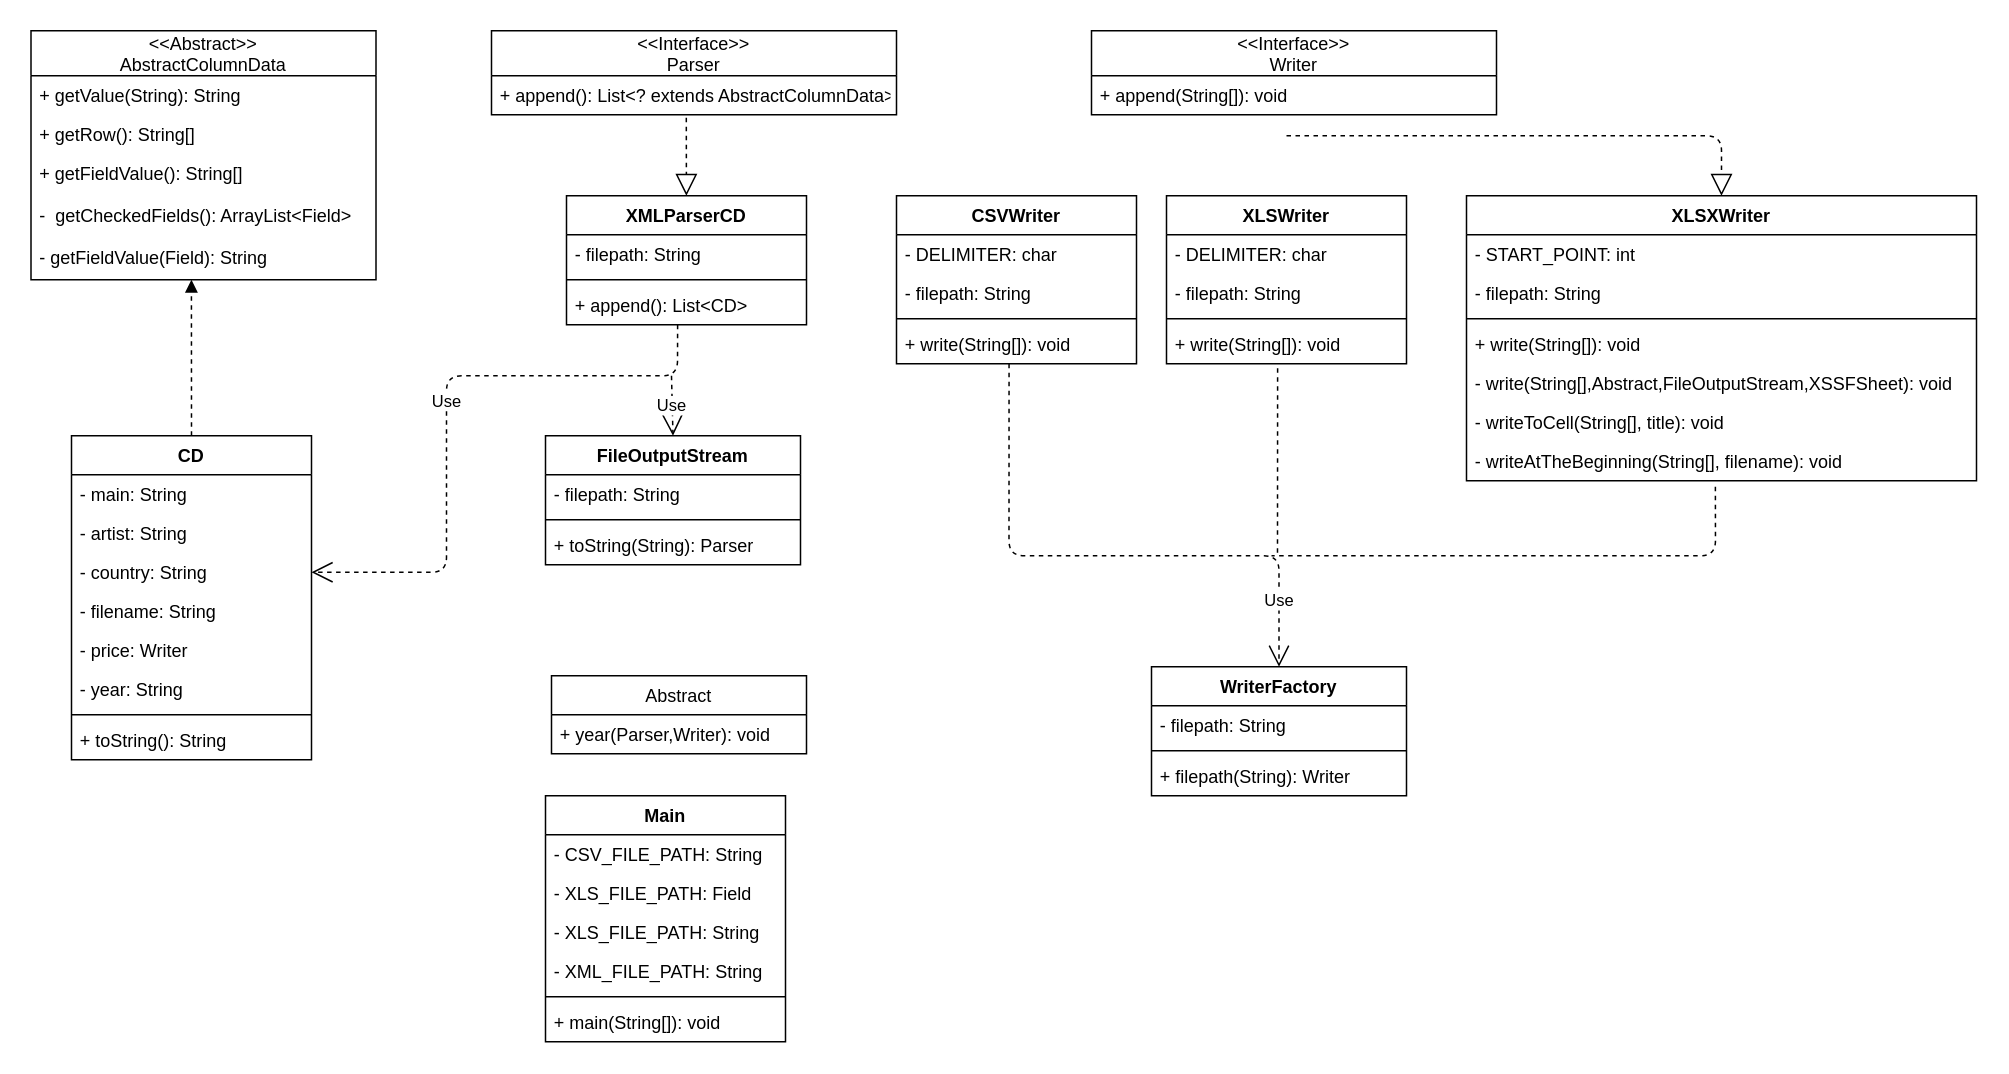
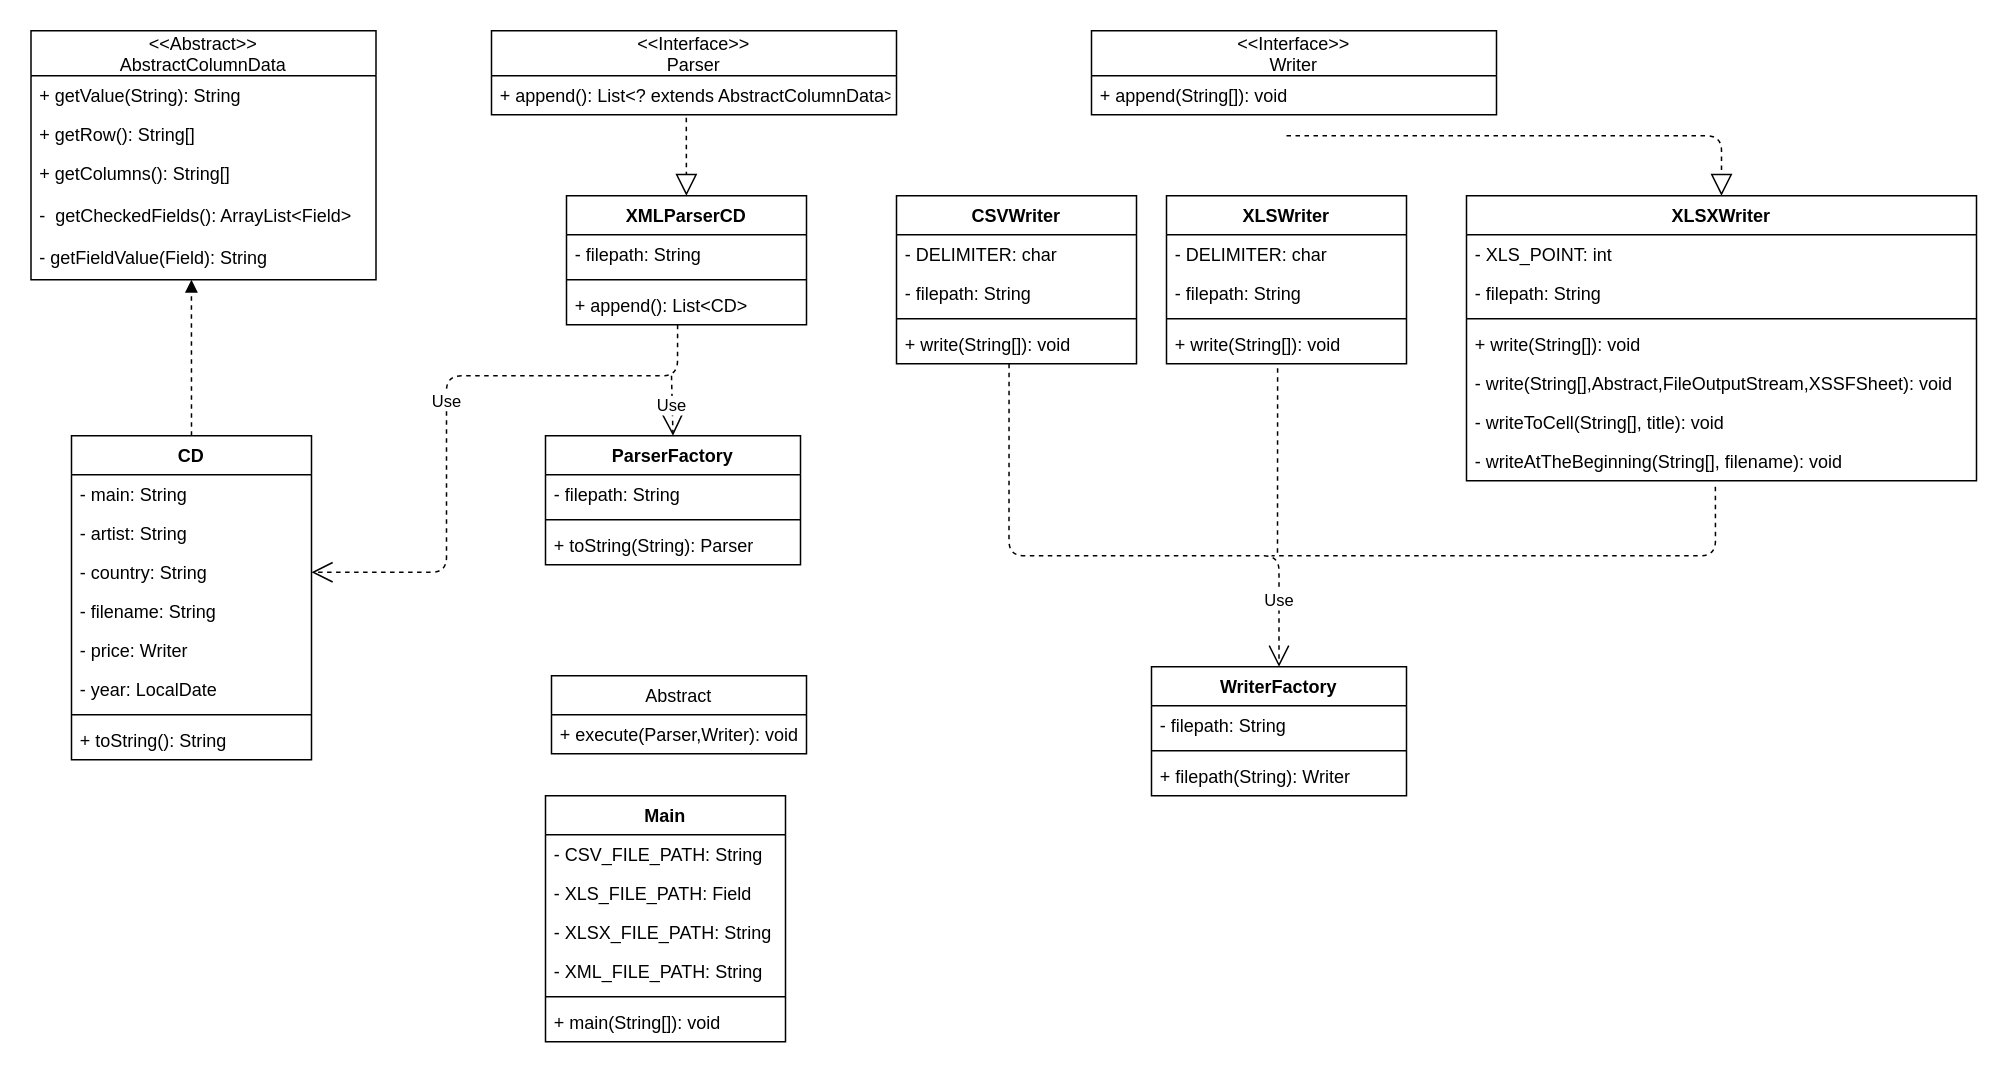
node "+ getFieldValue(): String[]": label "+ getFieldValue(): String[]" -> "+ getColumns(): String[]"
node "- START_POINT: int": label "- START_POINT: int" -> "- XLS_POINT: int"
node "FileOutputStream": label "FileOutputStream" -> "ParserFactory"
node "- year: String": label "- year: String" -> "- year: LocalDate"
node "+ year(Parser,Writer): void": label "+ year(Parser,Writer): void" -> "+ execute(Parser,Writer): void"
node "- XLS_FILE_PATH: String": label "- XLS_FILE_PATH: String" -> "- XLSX_FILE_PATH: String"
